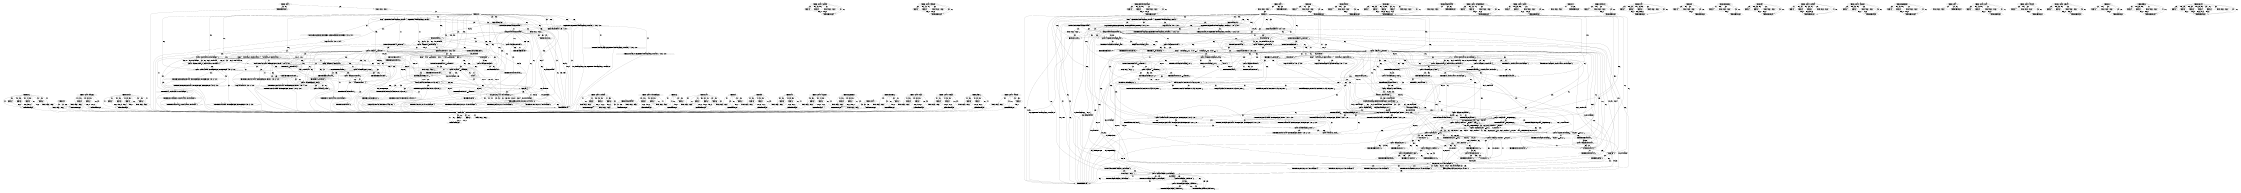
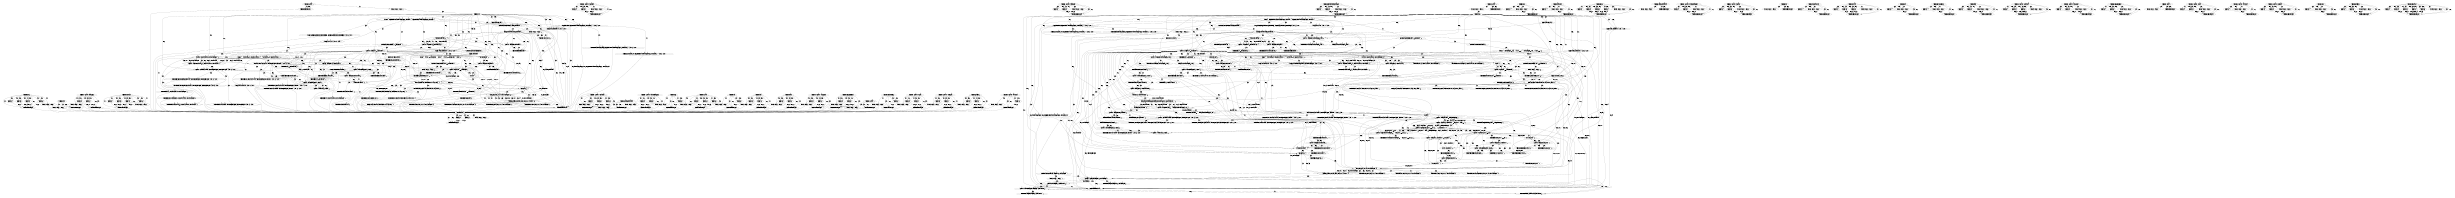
edge "(addresses,it->second.addresses())" -> "(<operator>.fieldAccess,it->second.addresses)": removed, label "AST:"
node "(IDENTIFIER,delta,delta != DELTA_IDENTICAL)": removed
edge "(error,it->second.error())" -> "(<operator>.fieldAccess,it->second.error)": now "(IDENTIFIER,OK,entry.error() == OK)" -> "(<operator>.fieldAccess,it->second.error)"
node "(IDENTIFIER,result_changed,delegate_ && result_changed)": removed
